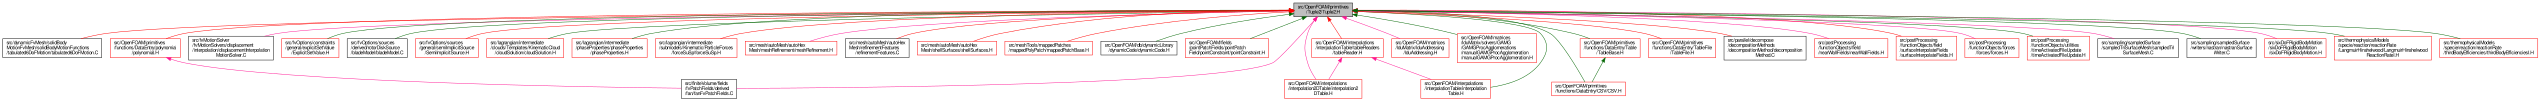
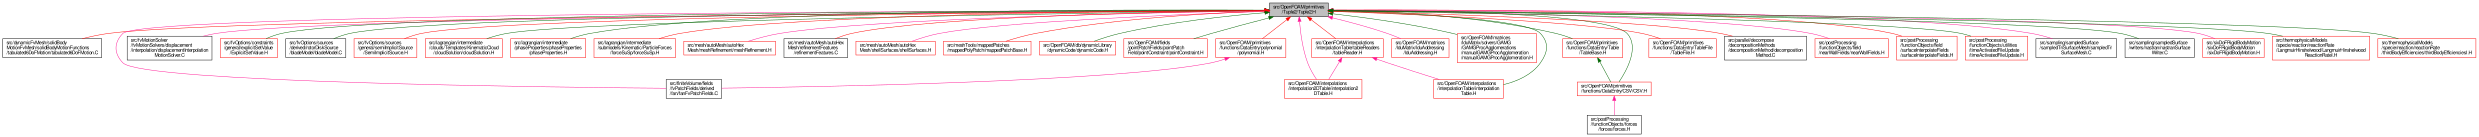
edge "src/postProcessing /functionObjects/forces /forces/forces.H" -> "src/OpenFOAM/primitives /Tuple2/Tuple2.H": now "src/postProcessing /functionObjects/forces /forces/forces.H" -> "src/OpenFOAM/primitives /functions/DataEntry/CSV/CSV.H"
edge "src/mesh/autoMesh/autoHex Mesh/shellSurfaces/shellSurfaces.H" -> "src/OpenFOAM/primitives /Tuple2/Tuple2.H": color red -> deeppink
node "src/OpenFOAM/db/dynamicLibrary /dynamicCode/dynamicCode.H": color black -> red
node "src/postProcessing /functionObjects/forces /forces/forces.H": color red -> black
